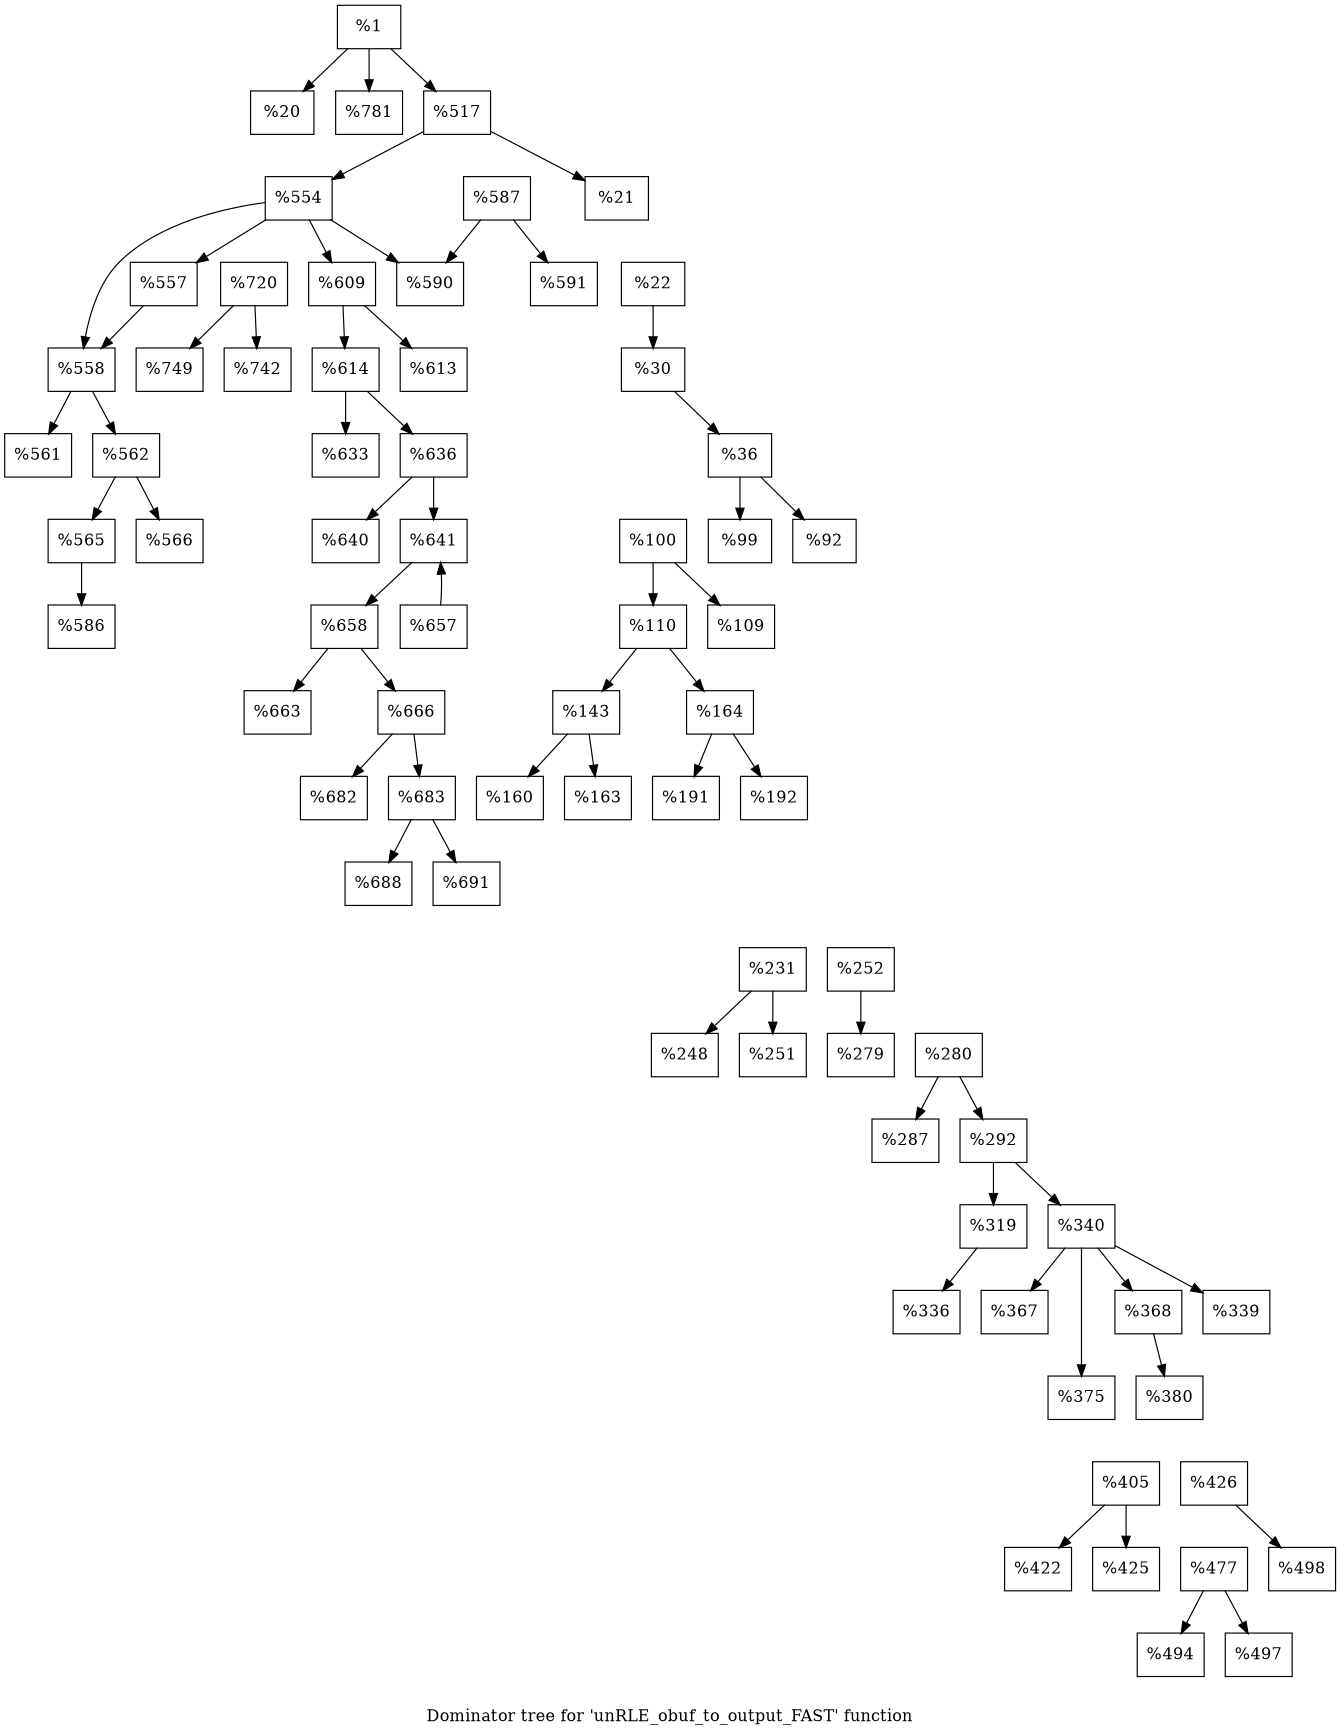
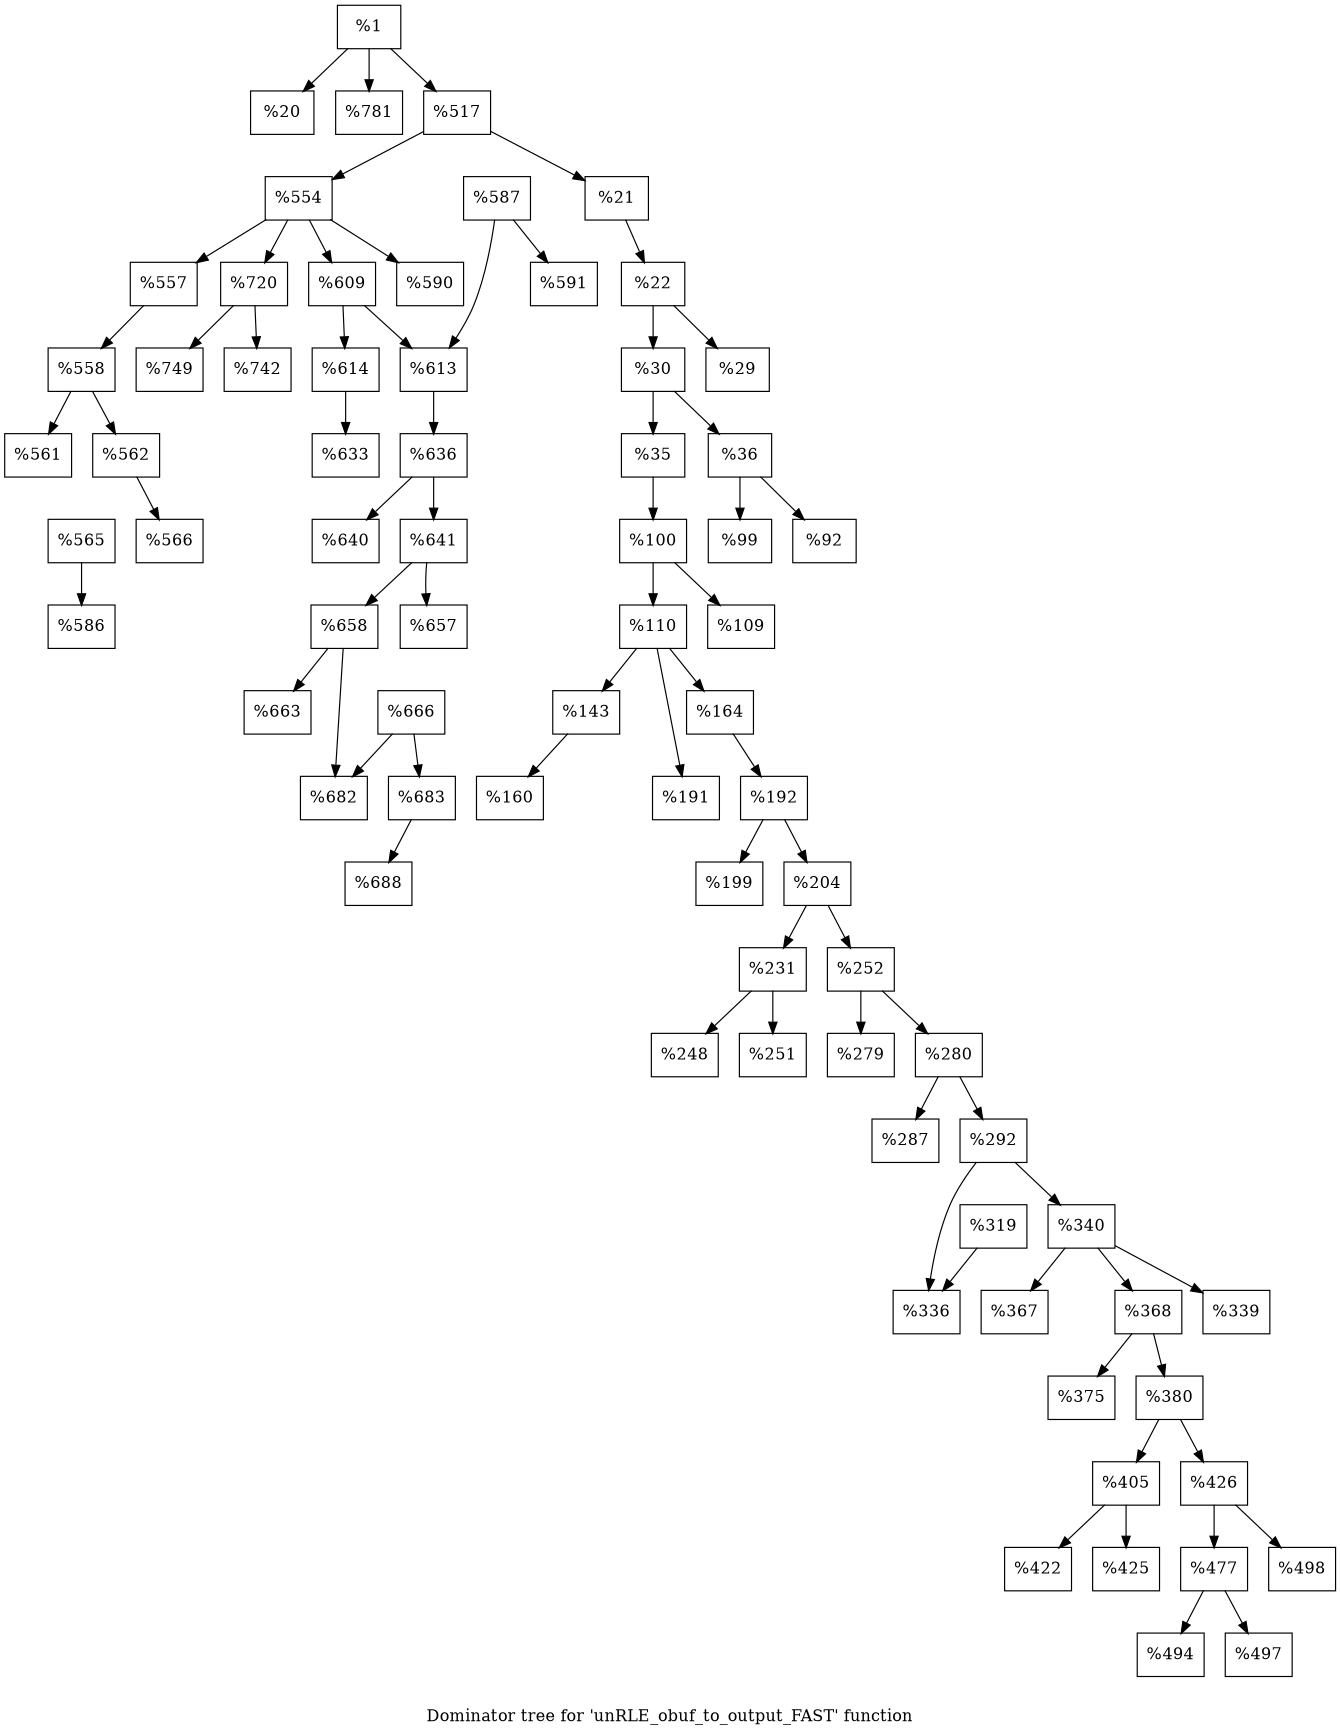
edge "%21" -> "%22": added
edge "%587" -> "%590": now "%587" -> "%613"
edge "%554" -> "%558": now "%554" -> "%720"
node "%29": added
edge "%614" -> "%636": now "%613" -> "%636"
node "%35": added
edge "%562" -> "%565": removed
edge "%657" -> "%641": reversed
edge "%658" -> "%666": now "%658" -> "%682"
edge "%164" -> "%191": now "%110" -> "%191"
node "%163": removed
node "%691": removed
node "%199": added
node "%204": added
edge "%252" -> "%280": added
edge "%292" -> "%319": now "%292" -> "%336"
edge "%340" -> "%375": now "%368" -> "%375"
edge "%380" -> "%405": added
edge "%380" -> "%426": added
edge "%426" -> "%477": added
